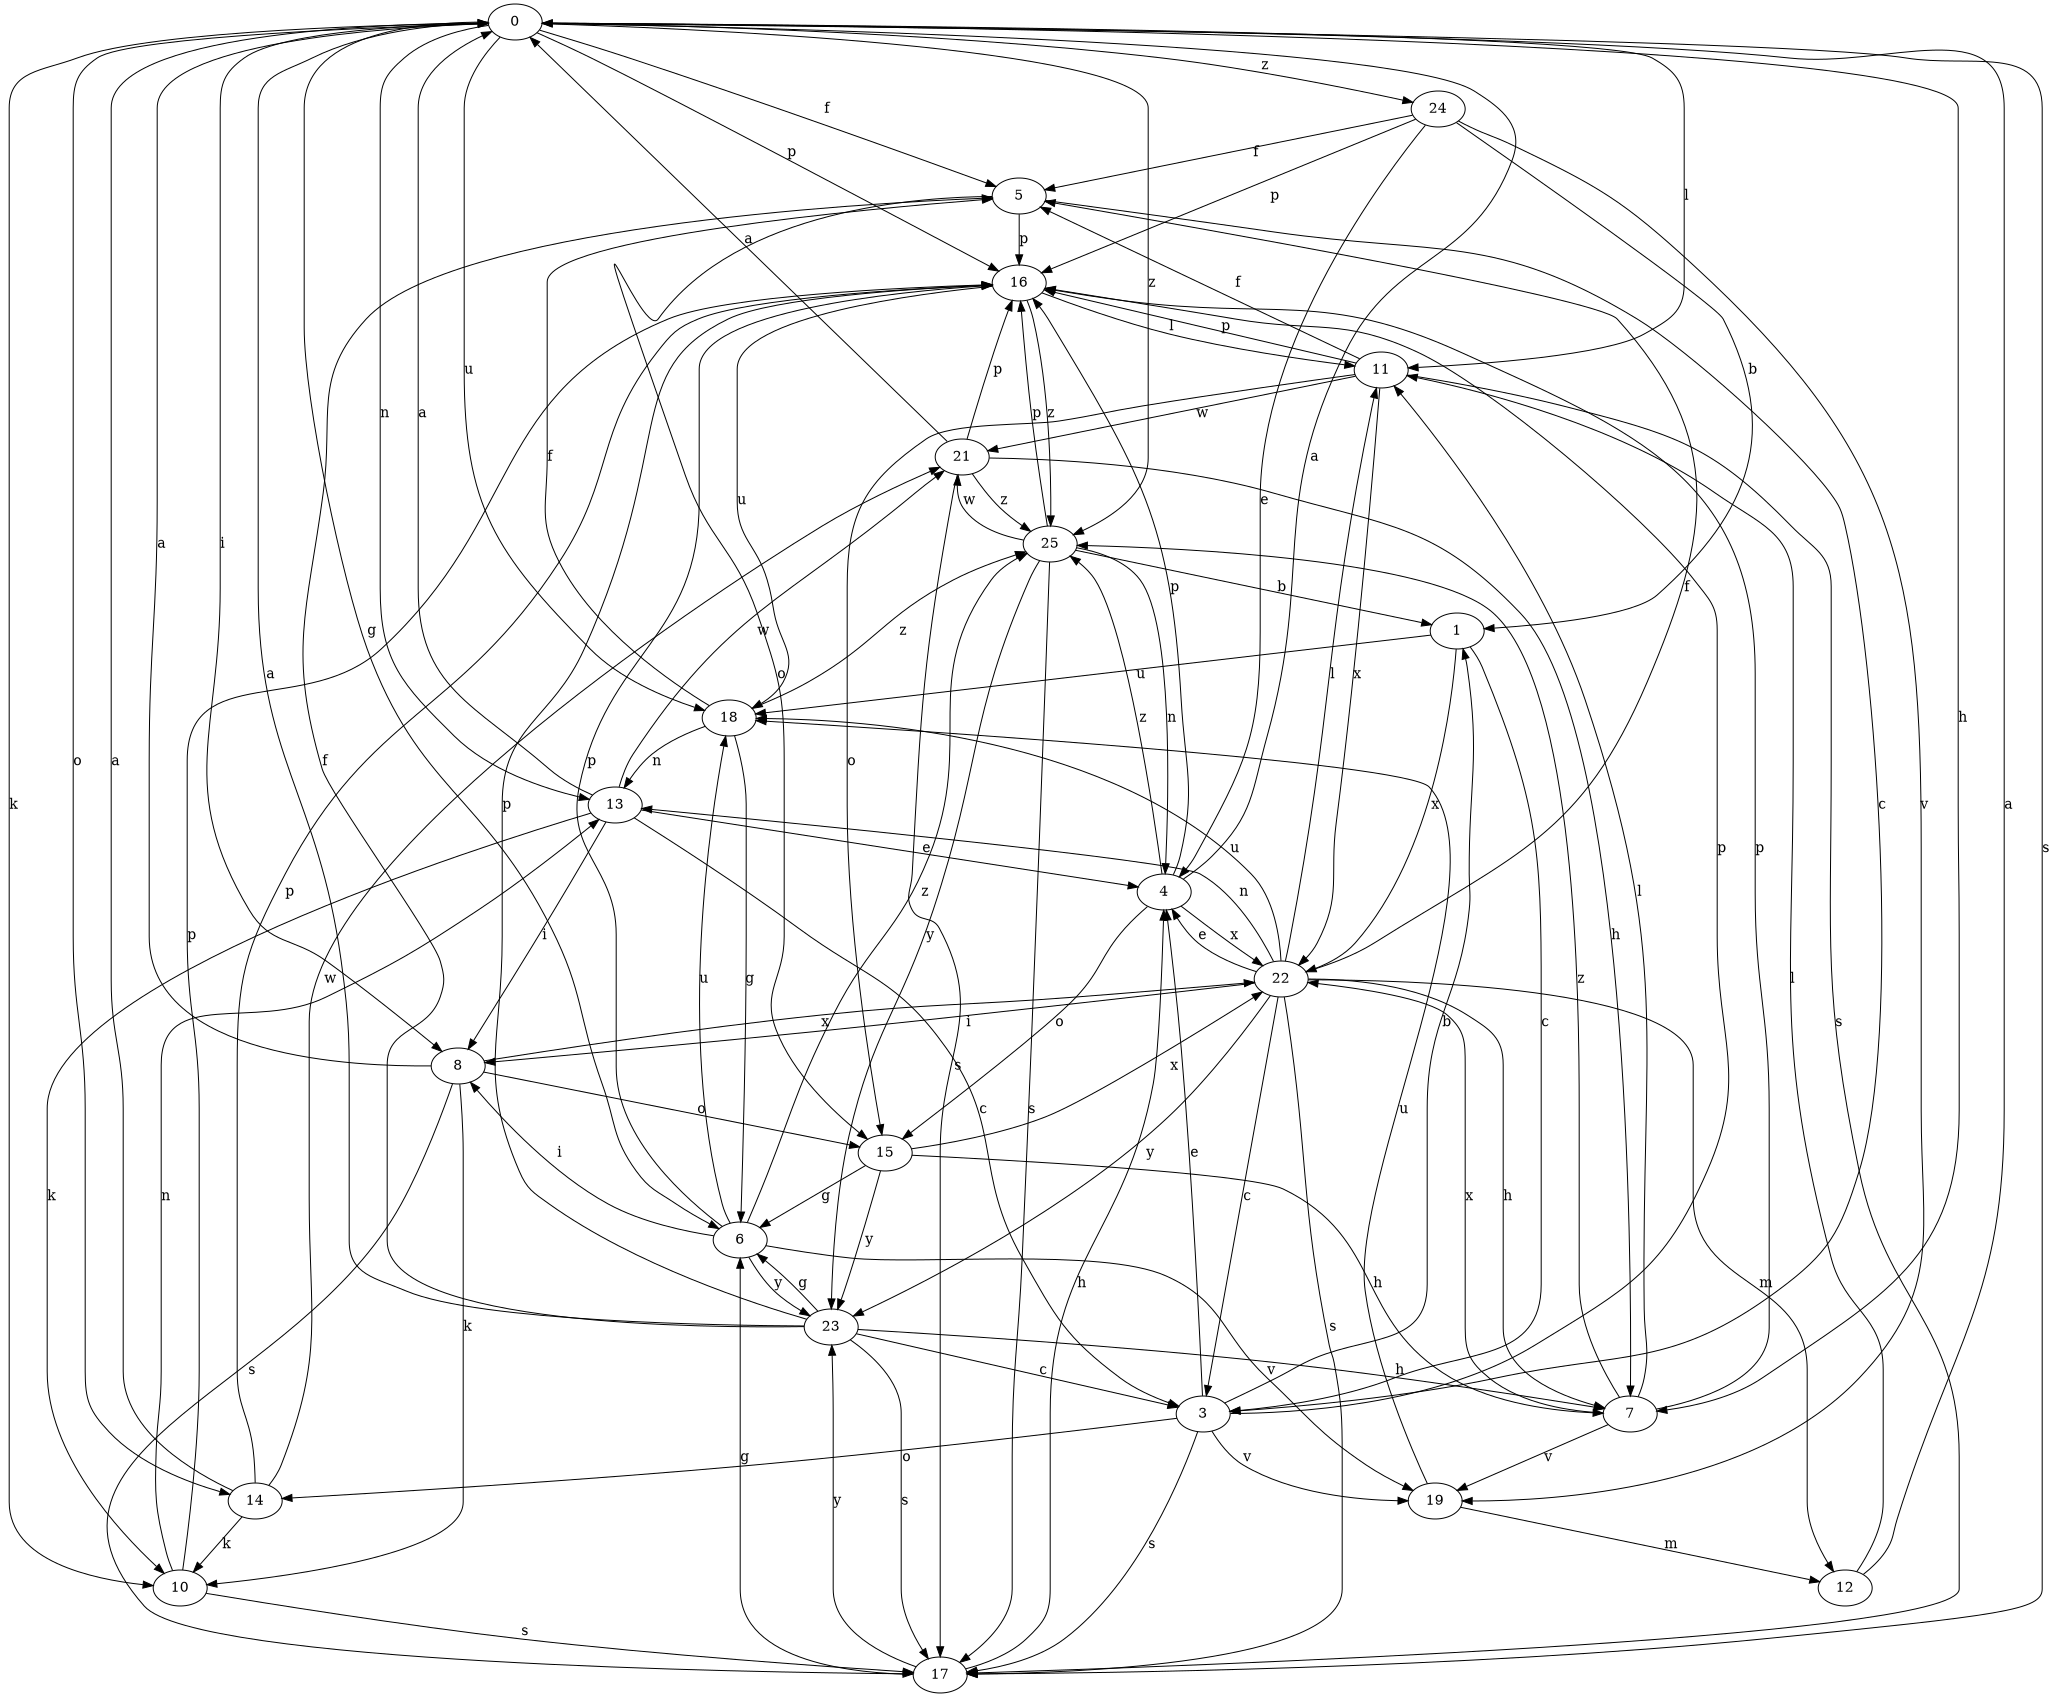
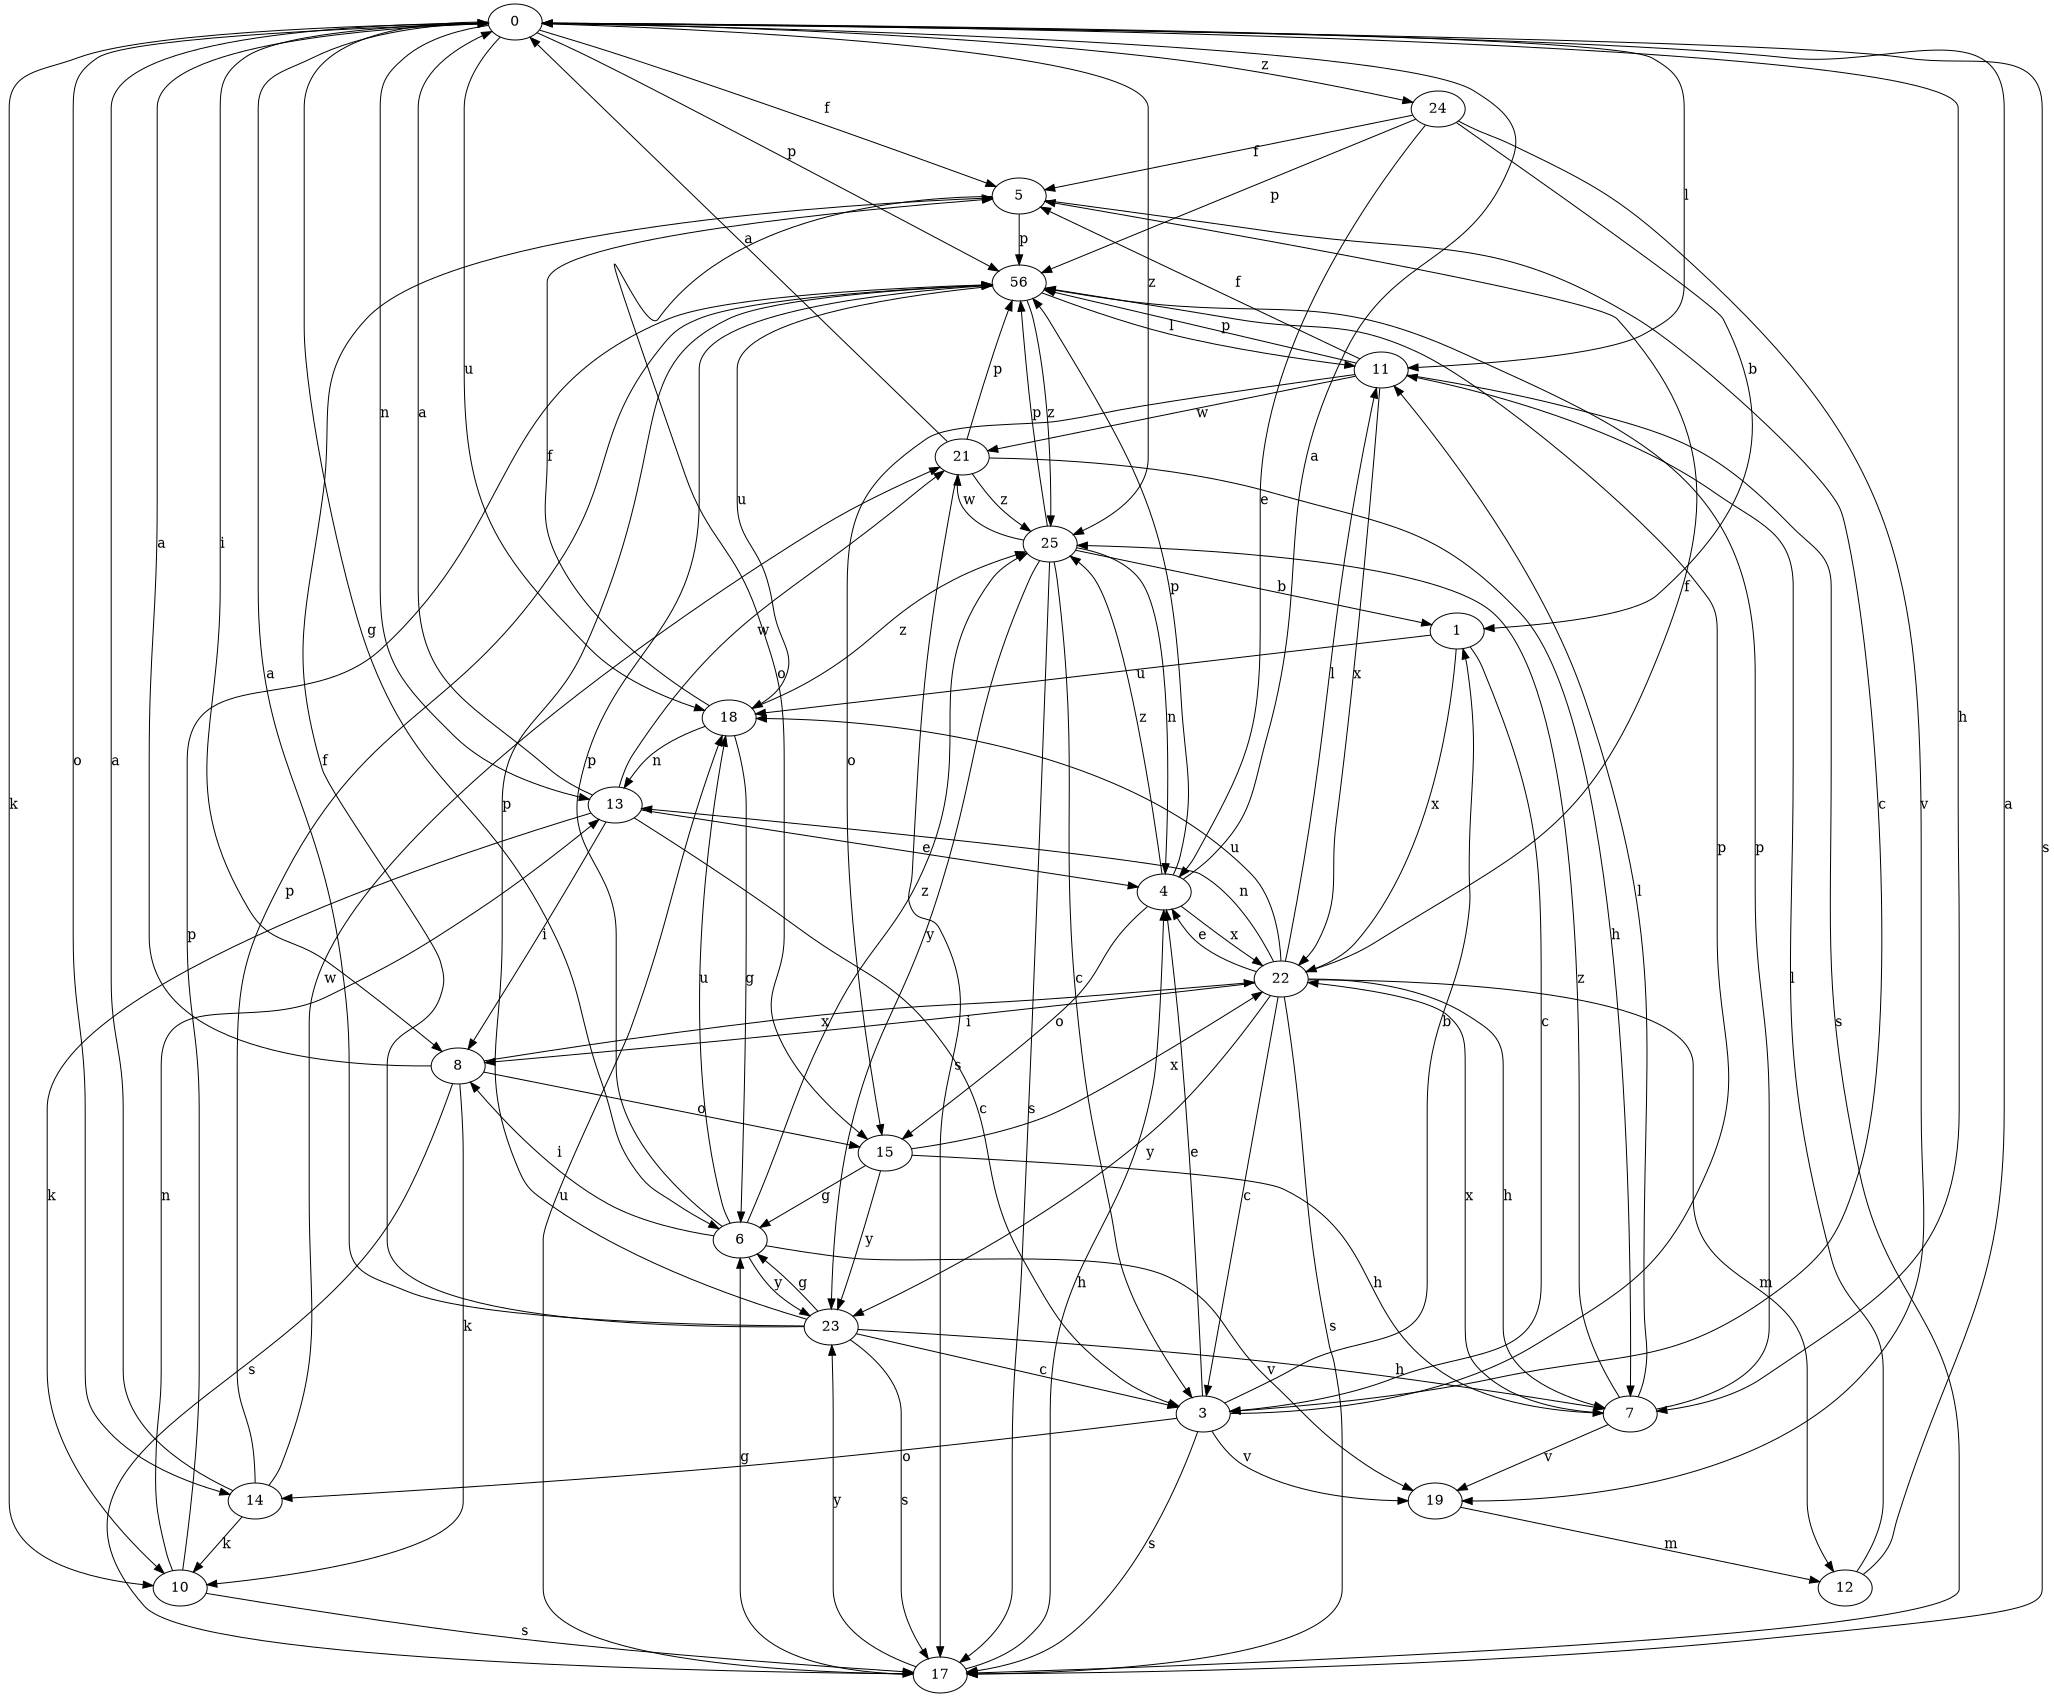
node "16": label "16" -> "56"
edge "19" -> "18": now "17" -> "18"
edge "25" -> "3": added, label "c"
